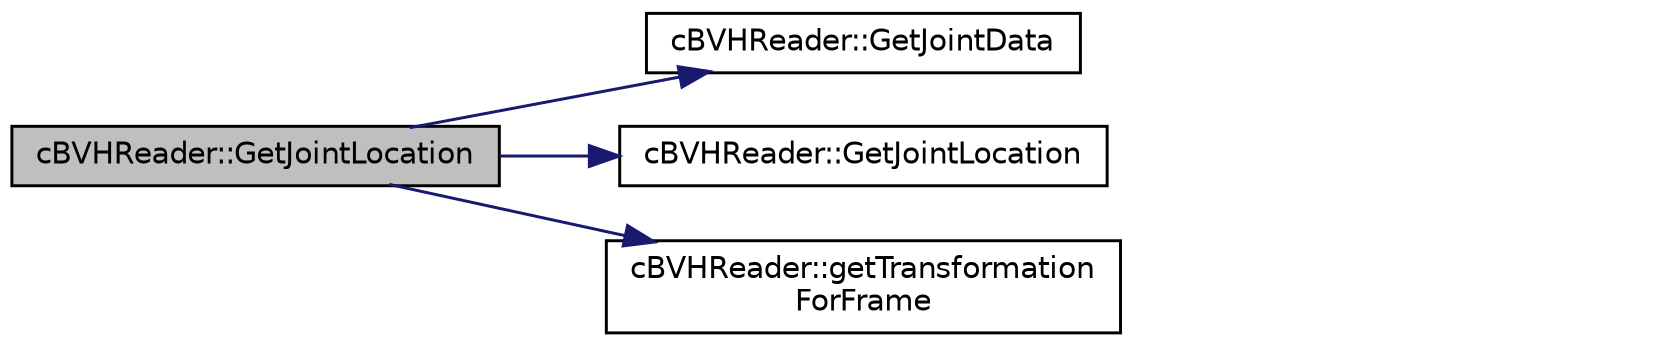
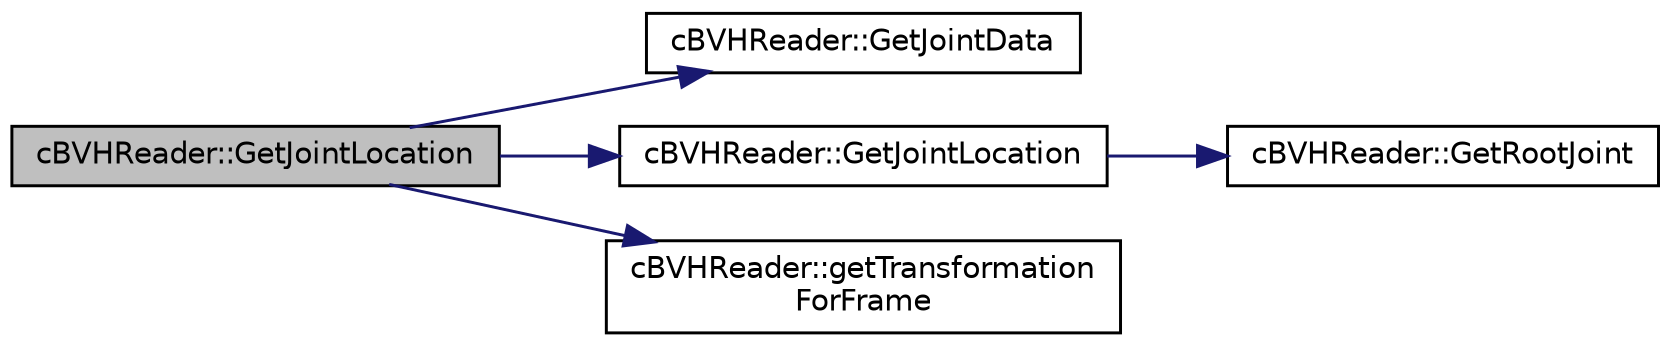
node "cBVHReader::GetRootJoint": added
